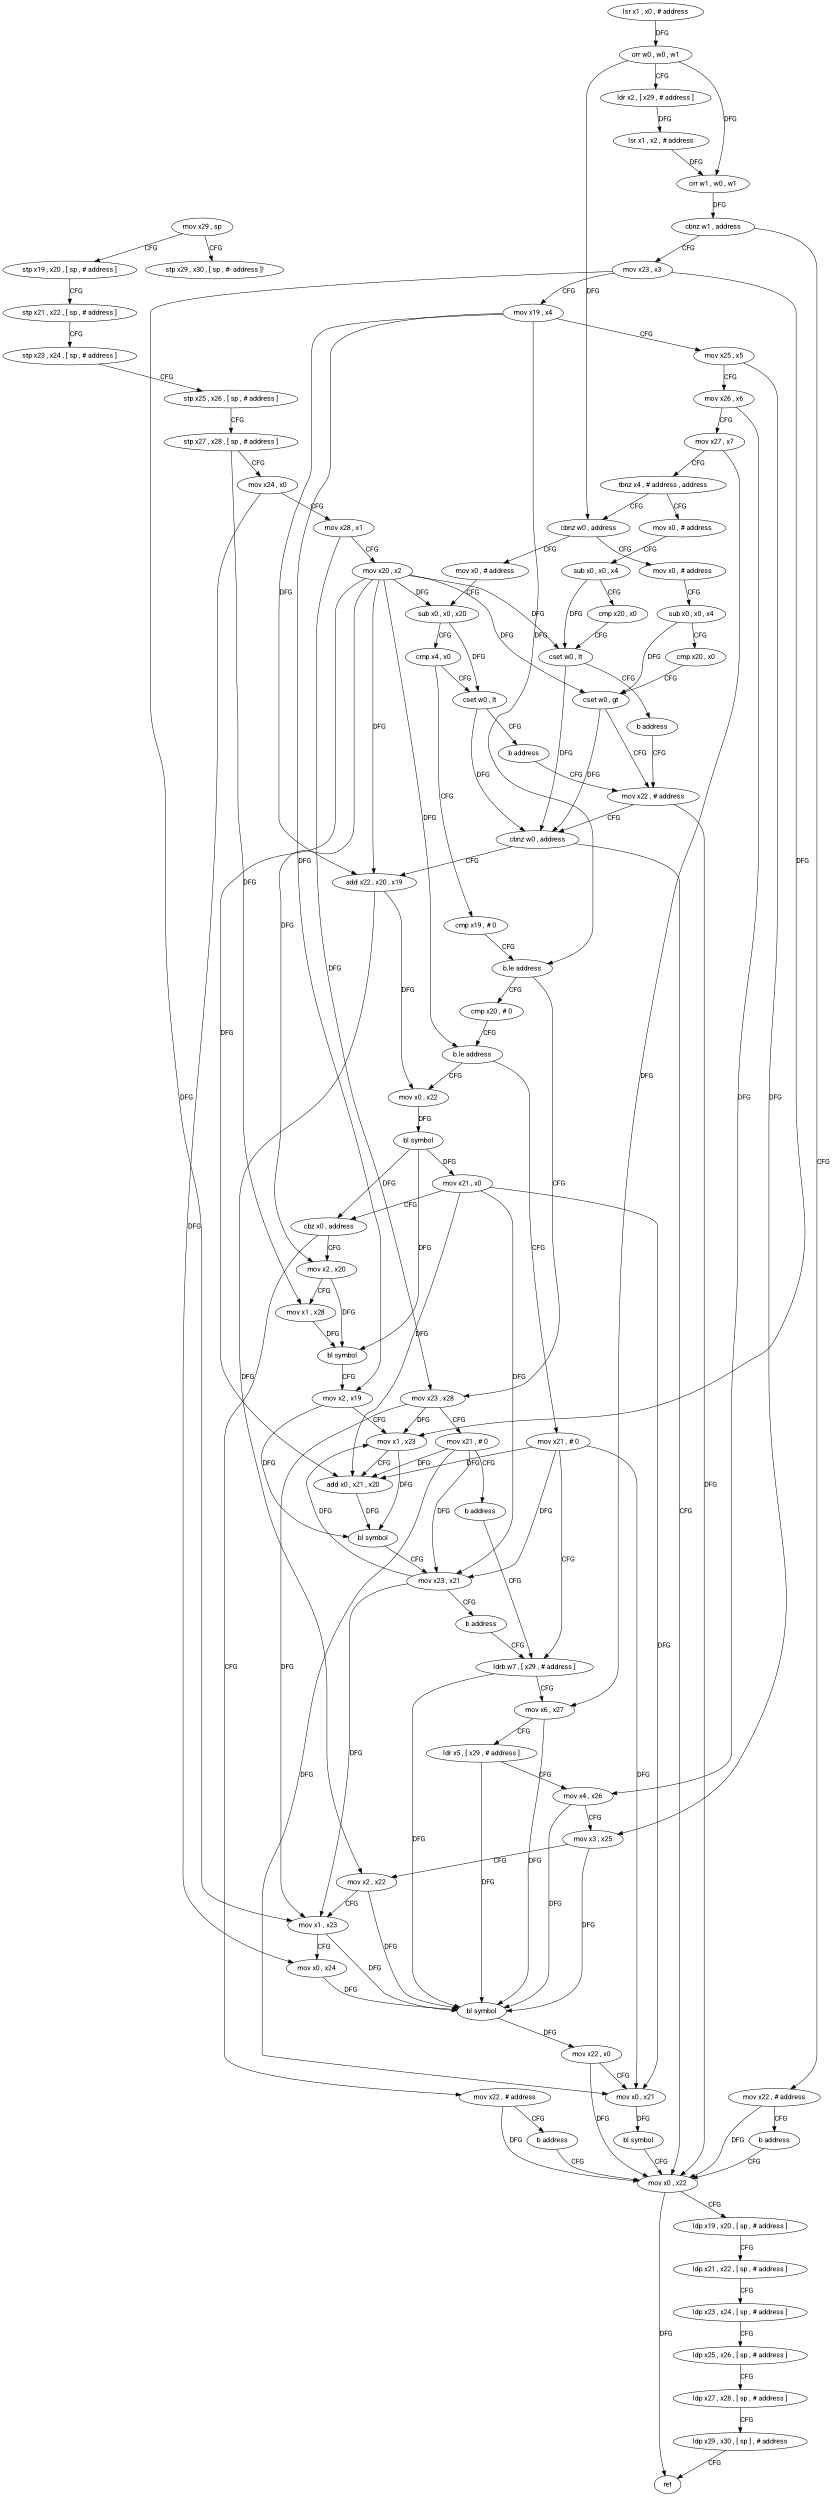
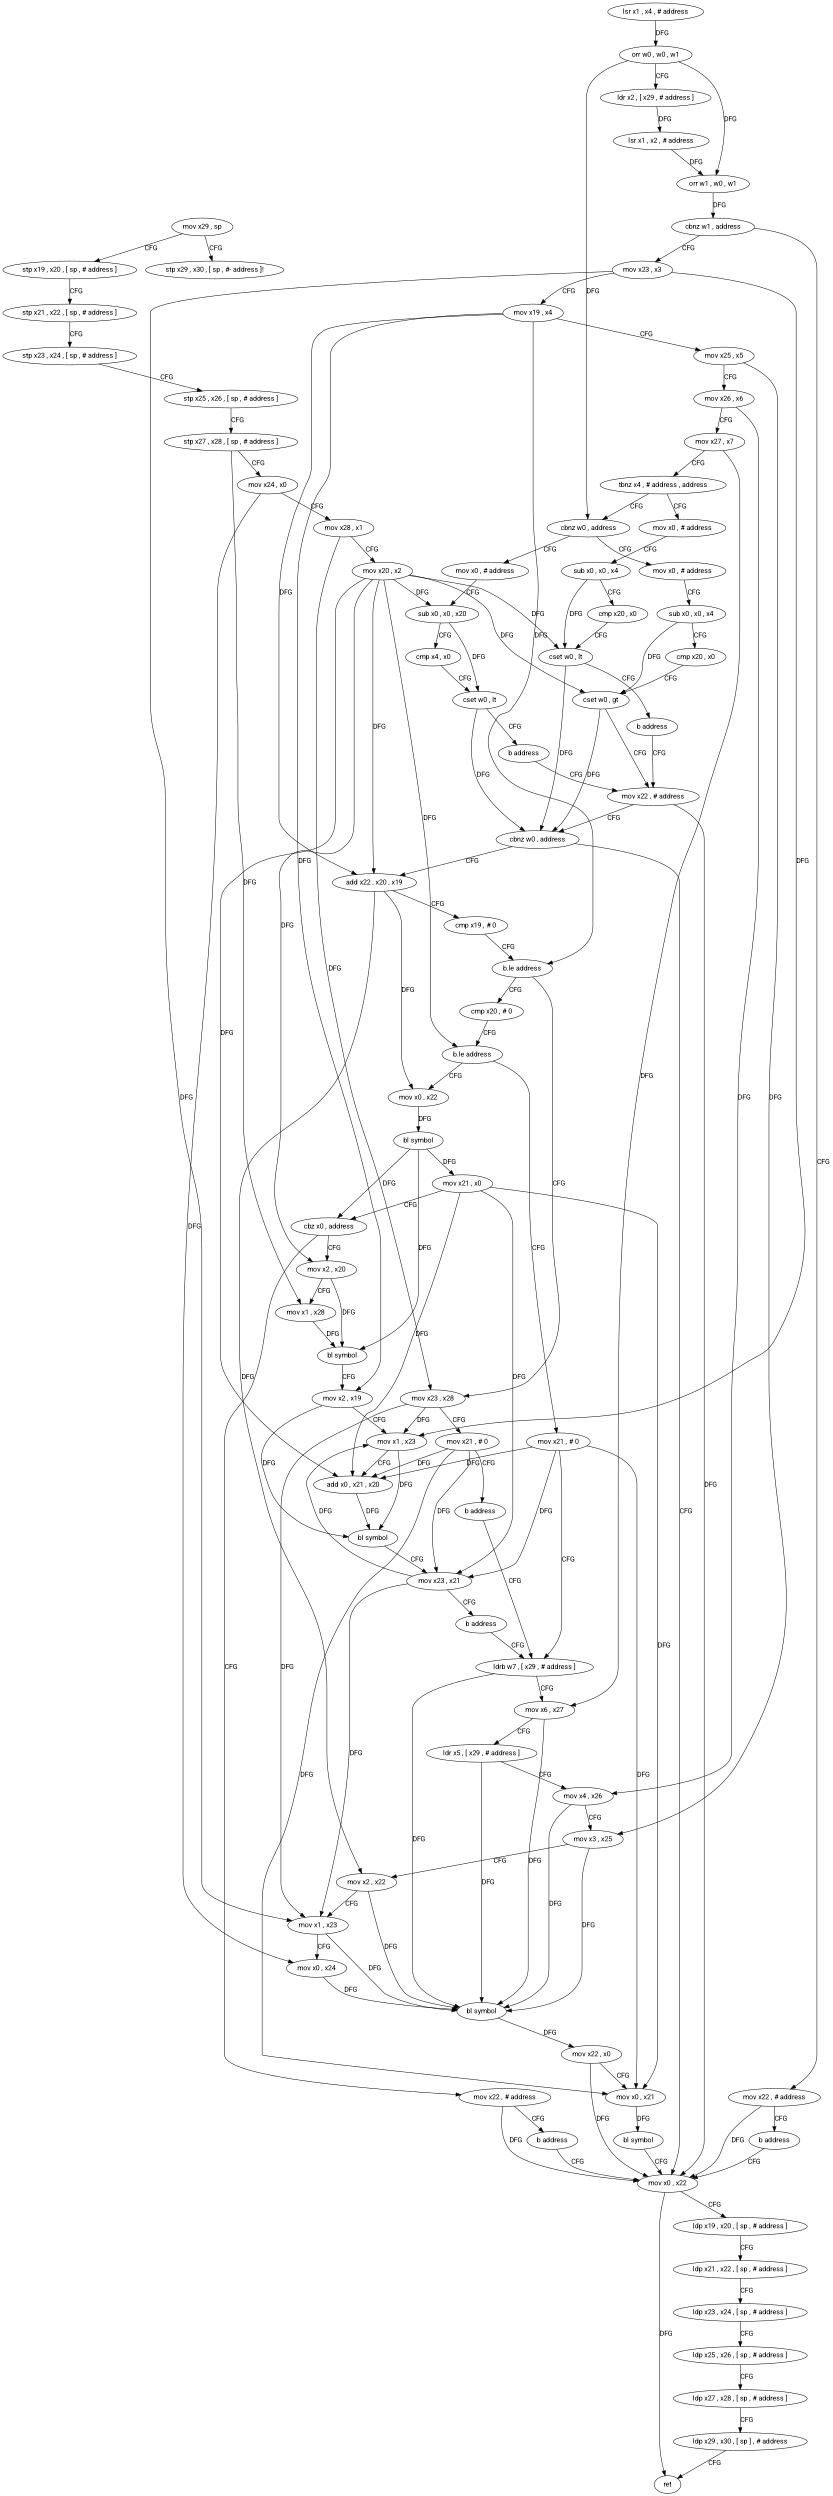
node "lsr x1 , x0 , # address": label "lsr x1 , x0 , # address" -> "lsr x1 , x4 , # address"
edge "cmp x4 , x0" -> "cmp x19 , # 0": now "add x22 , x20 , x19" -> "cmp x19 , # 0"
